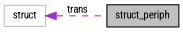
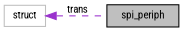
node "struct_periph": label "struct_periph" -> "spi_periph"
